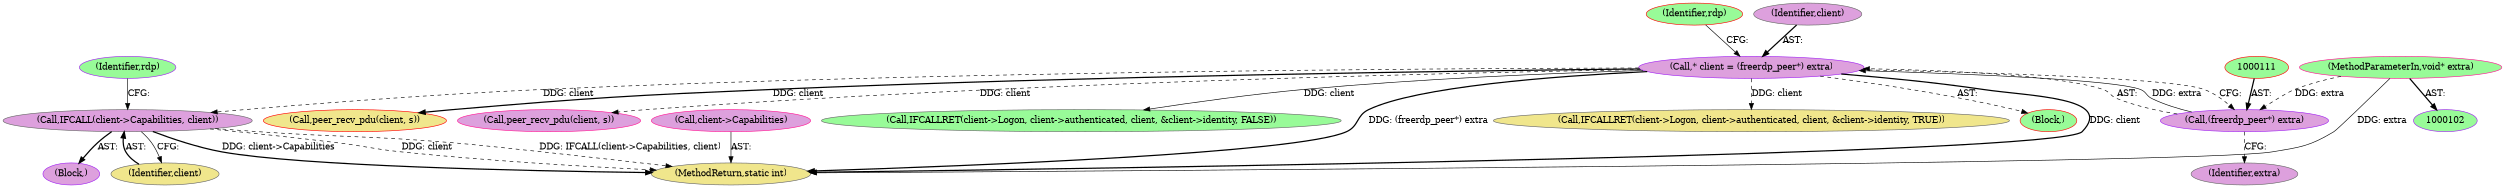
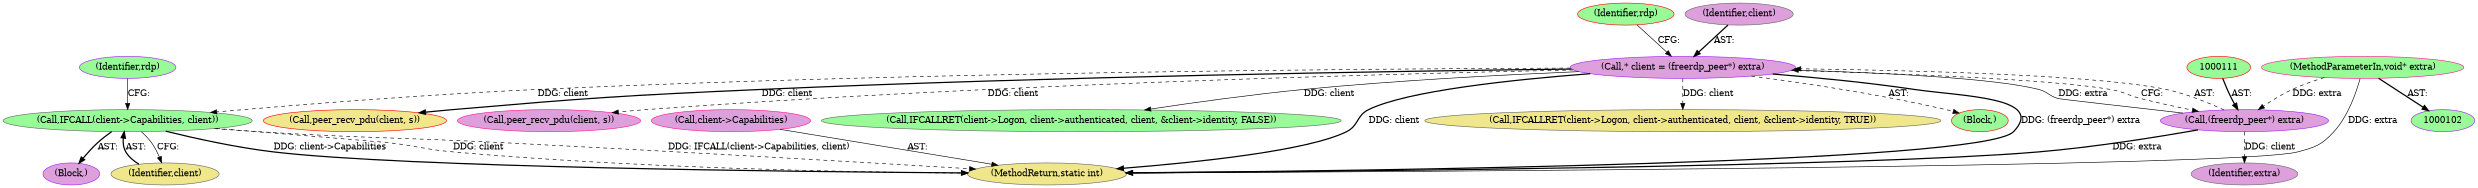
node "(Call,IFCALL(client->Capabilities, client))": fillcolor plum -> palegreen
edge "(Call,(freerdp_peer*) extra)" -> "(Identifier,extra)": label "CFG: " -> "DDG: client"
edge "(Call,(freerdp_peer*) extra)" -> "(MethodReturn,static int)": added, label "DDG: extra"
